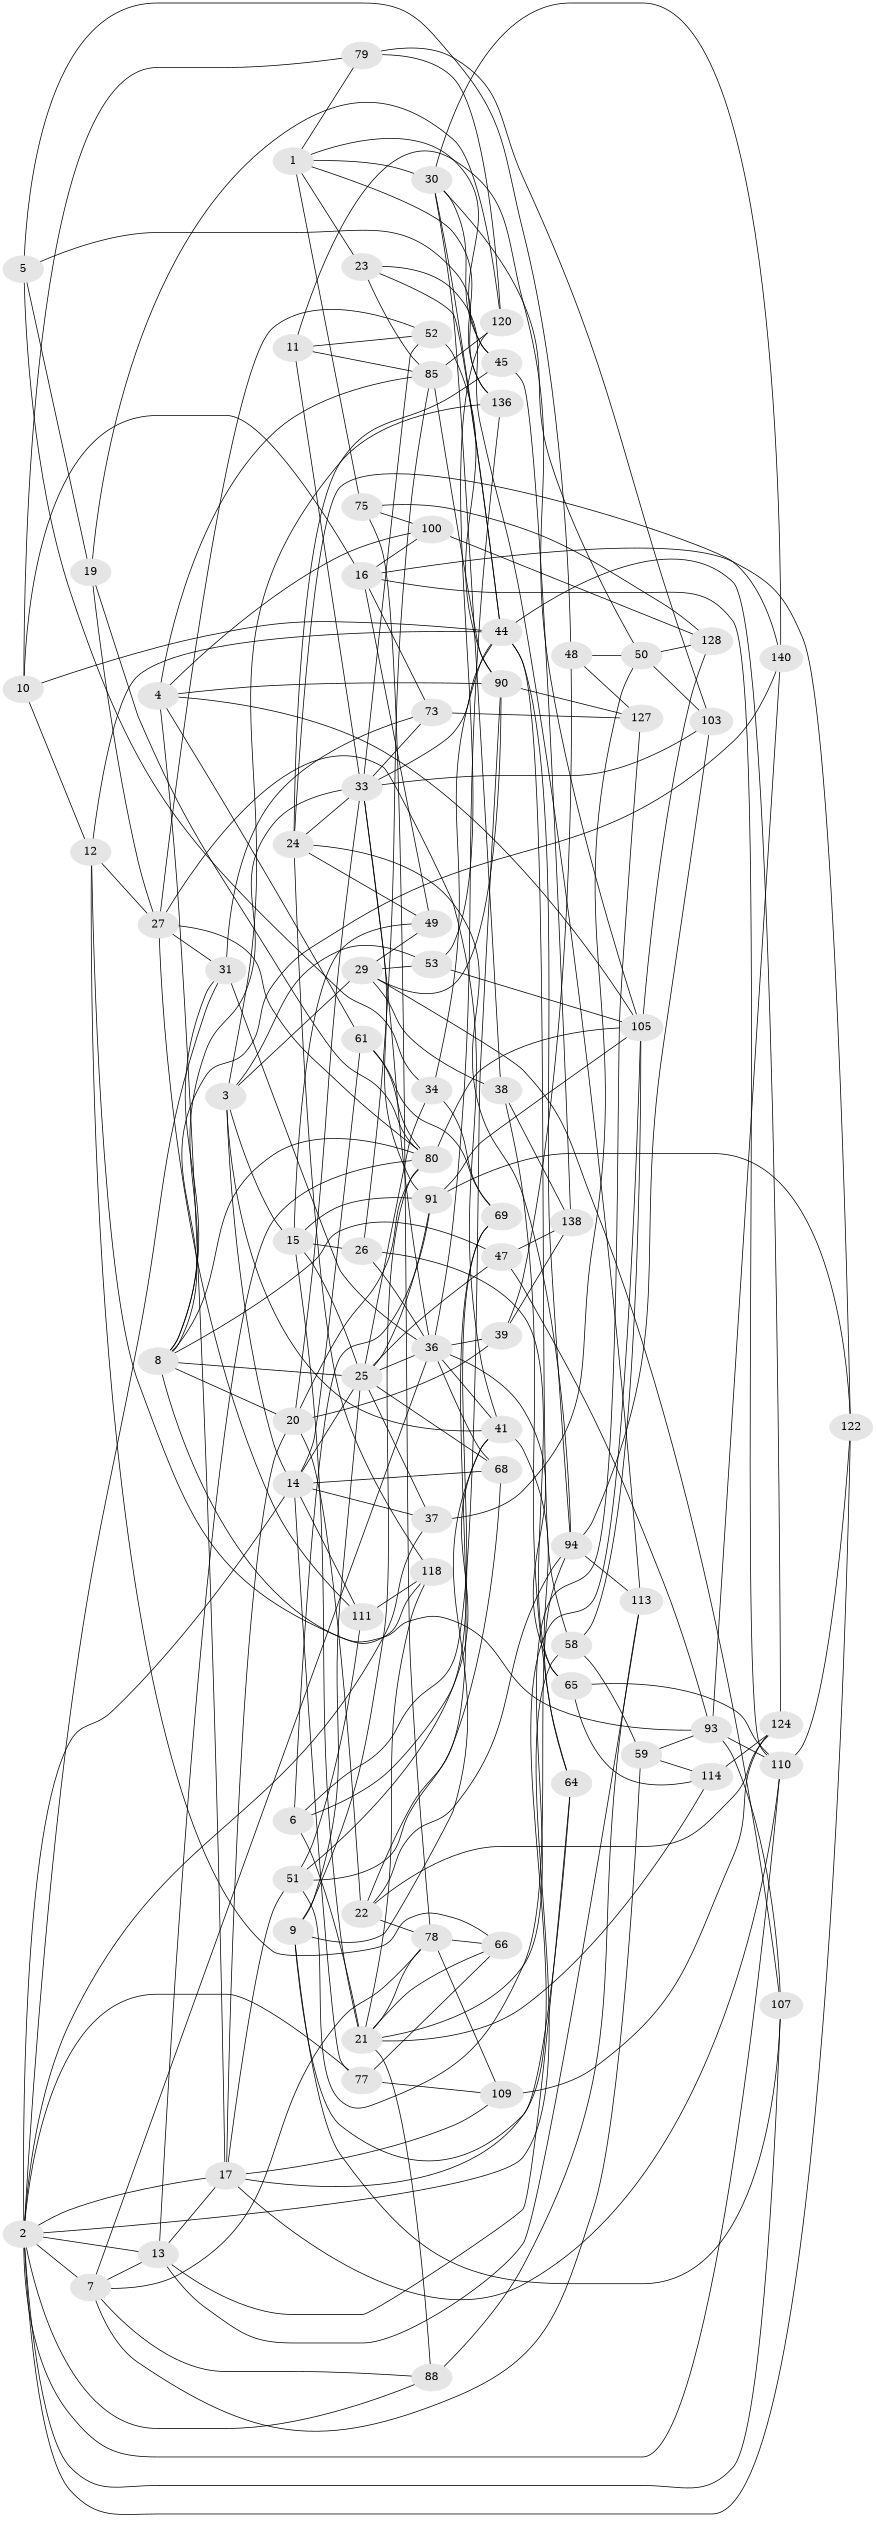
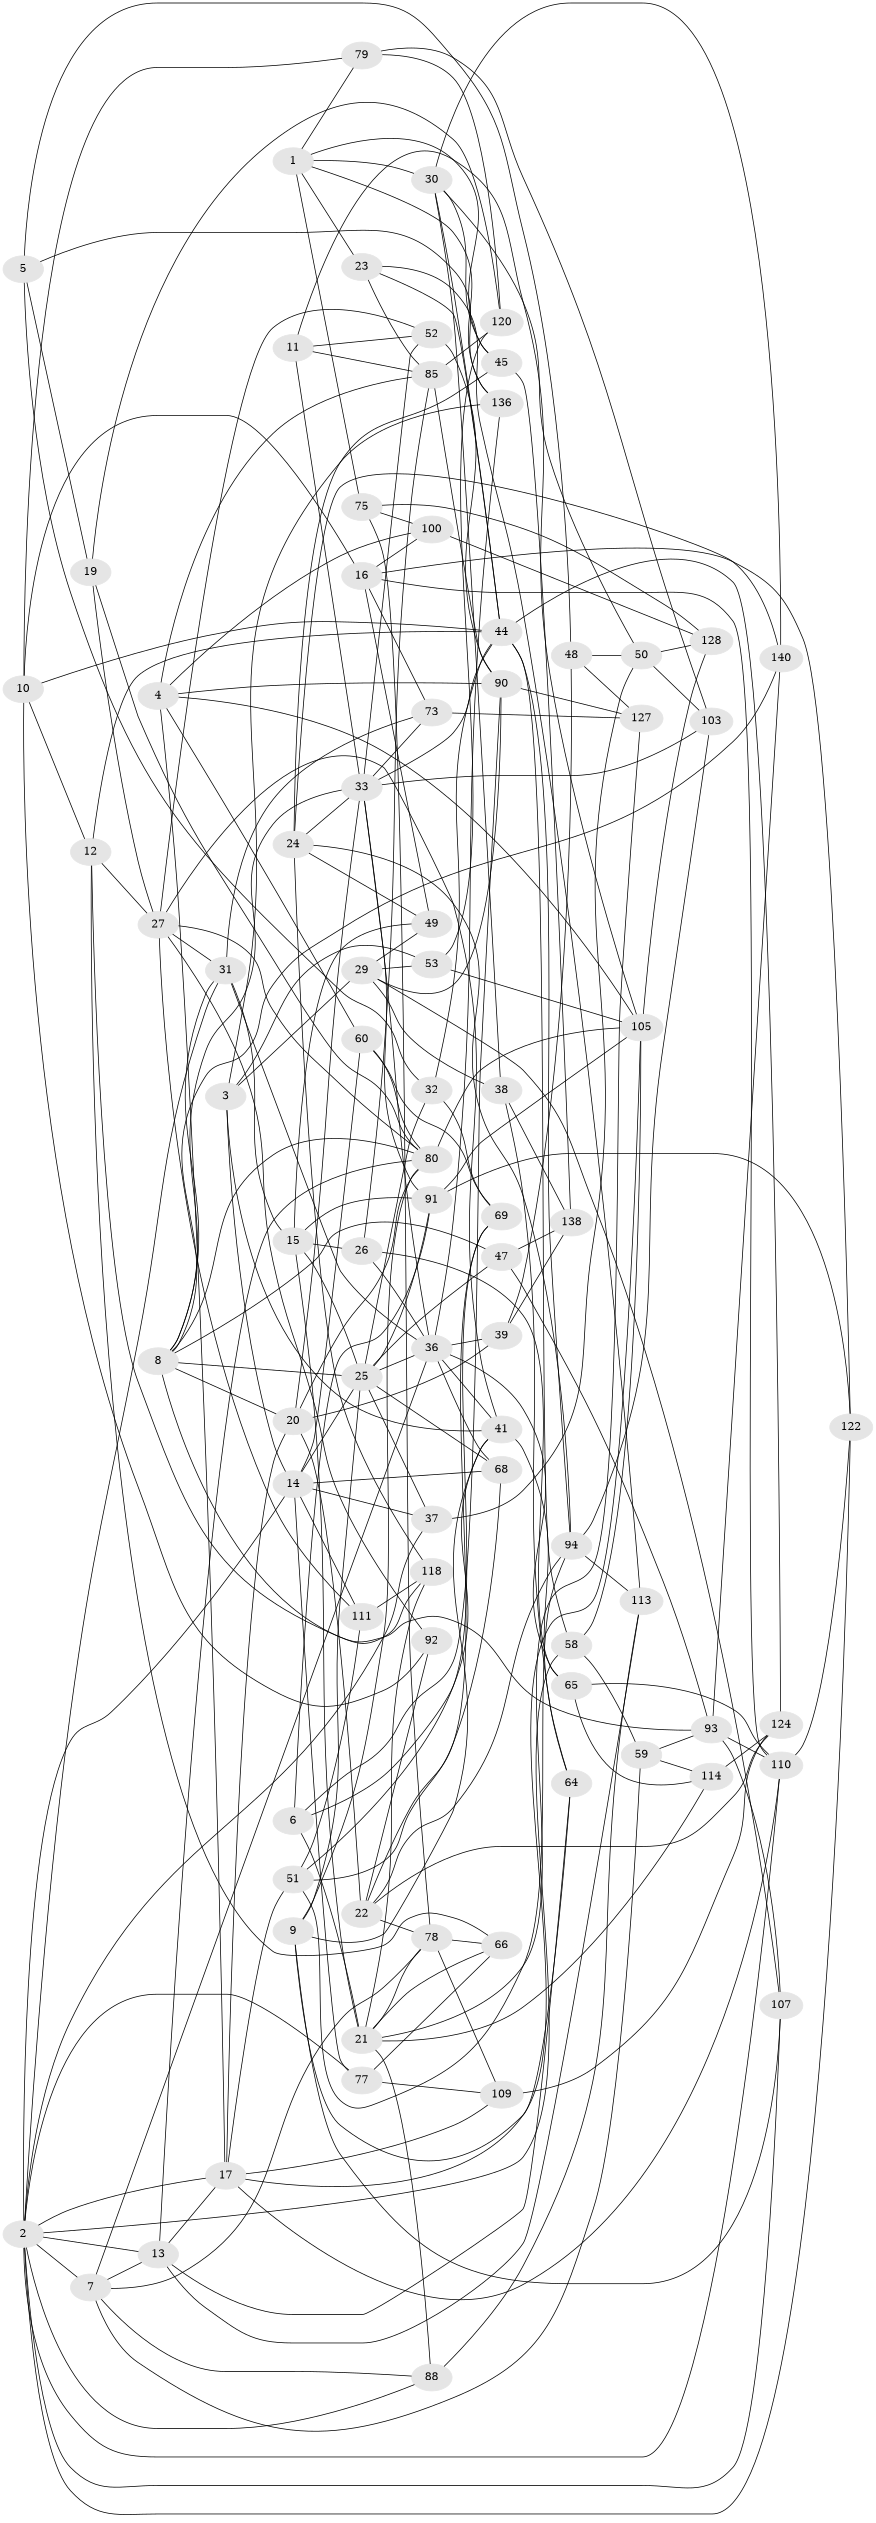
node "61": label "61" -> "60"
node "34": label "34" -> "32"
edge "3" -- "15": now "31" -- "15"
node "92": added
